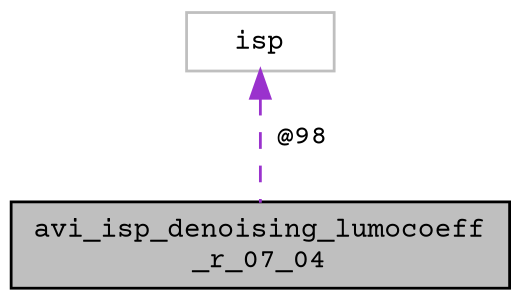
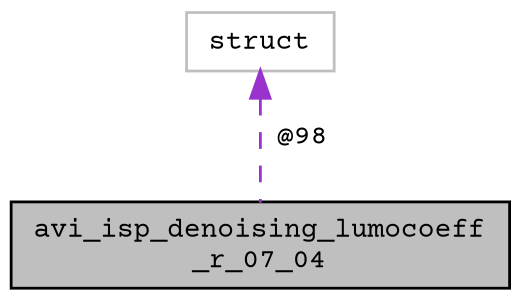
node "isp": label "isp" -> "struct"
